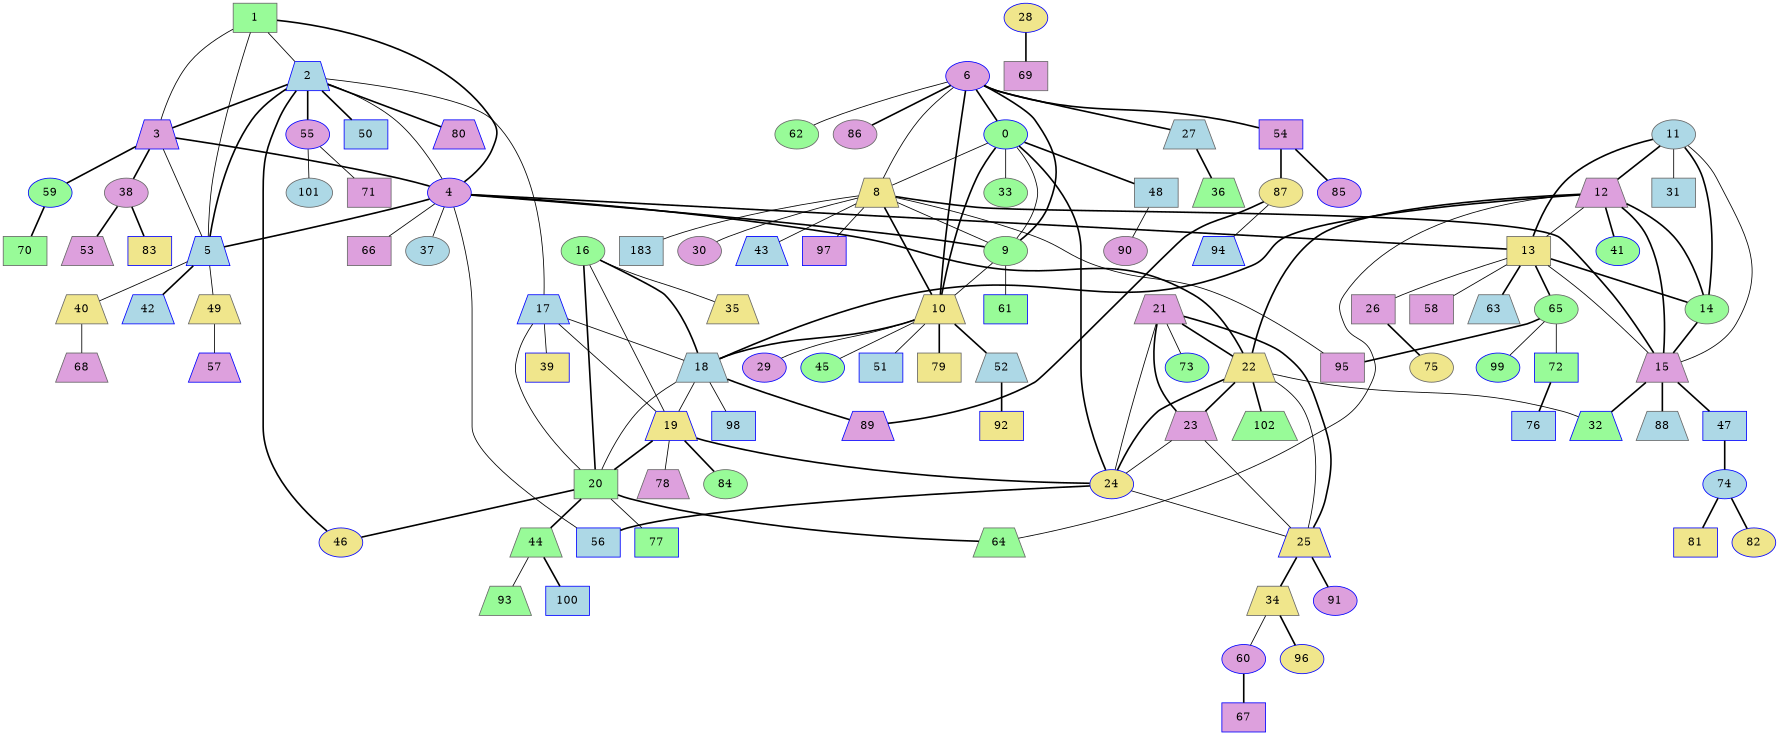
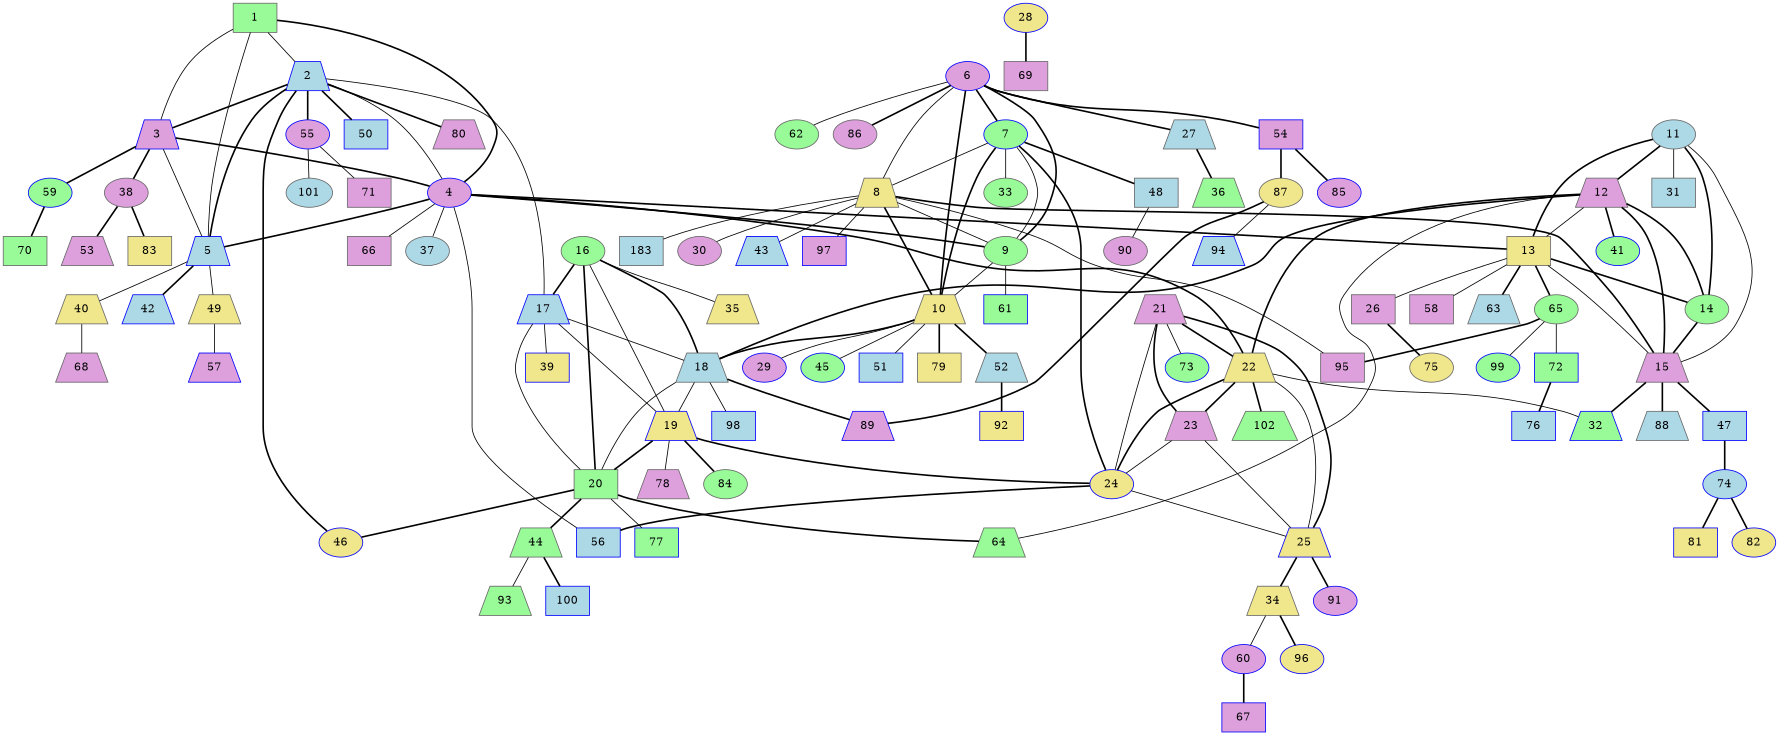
node "80": color blue -> gray40
node "0": label "0" -> "7"
node "83": color blue -> gray40
edge "16" -- "17": added
